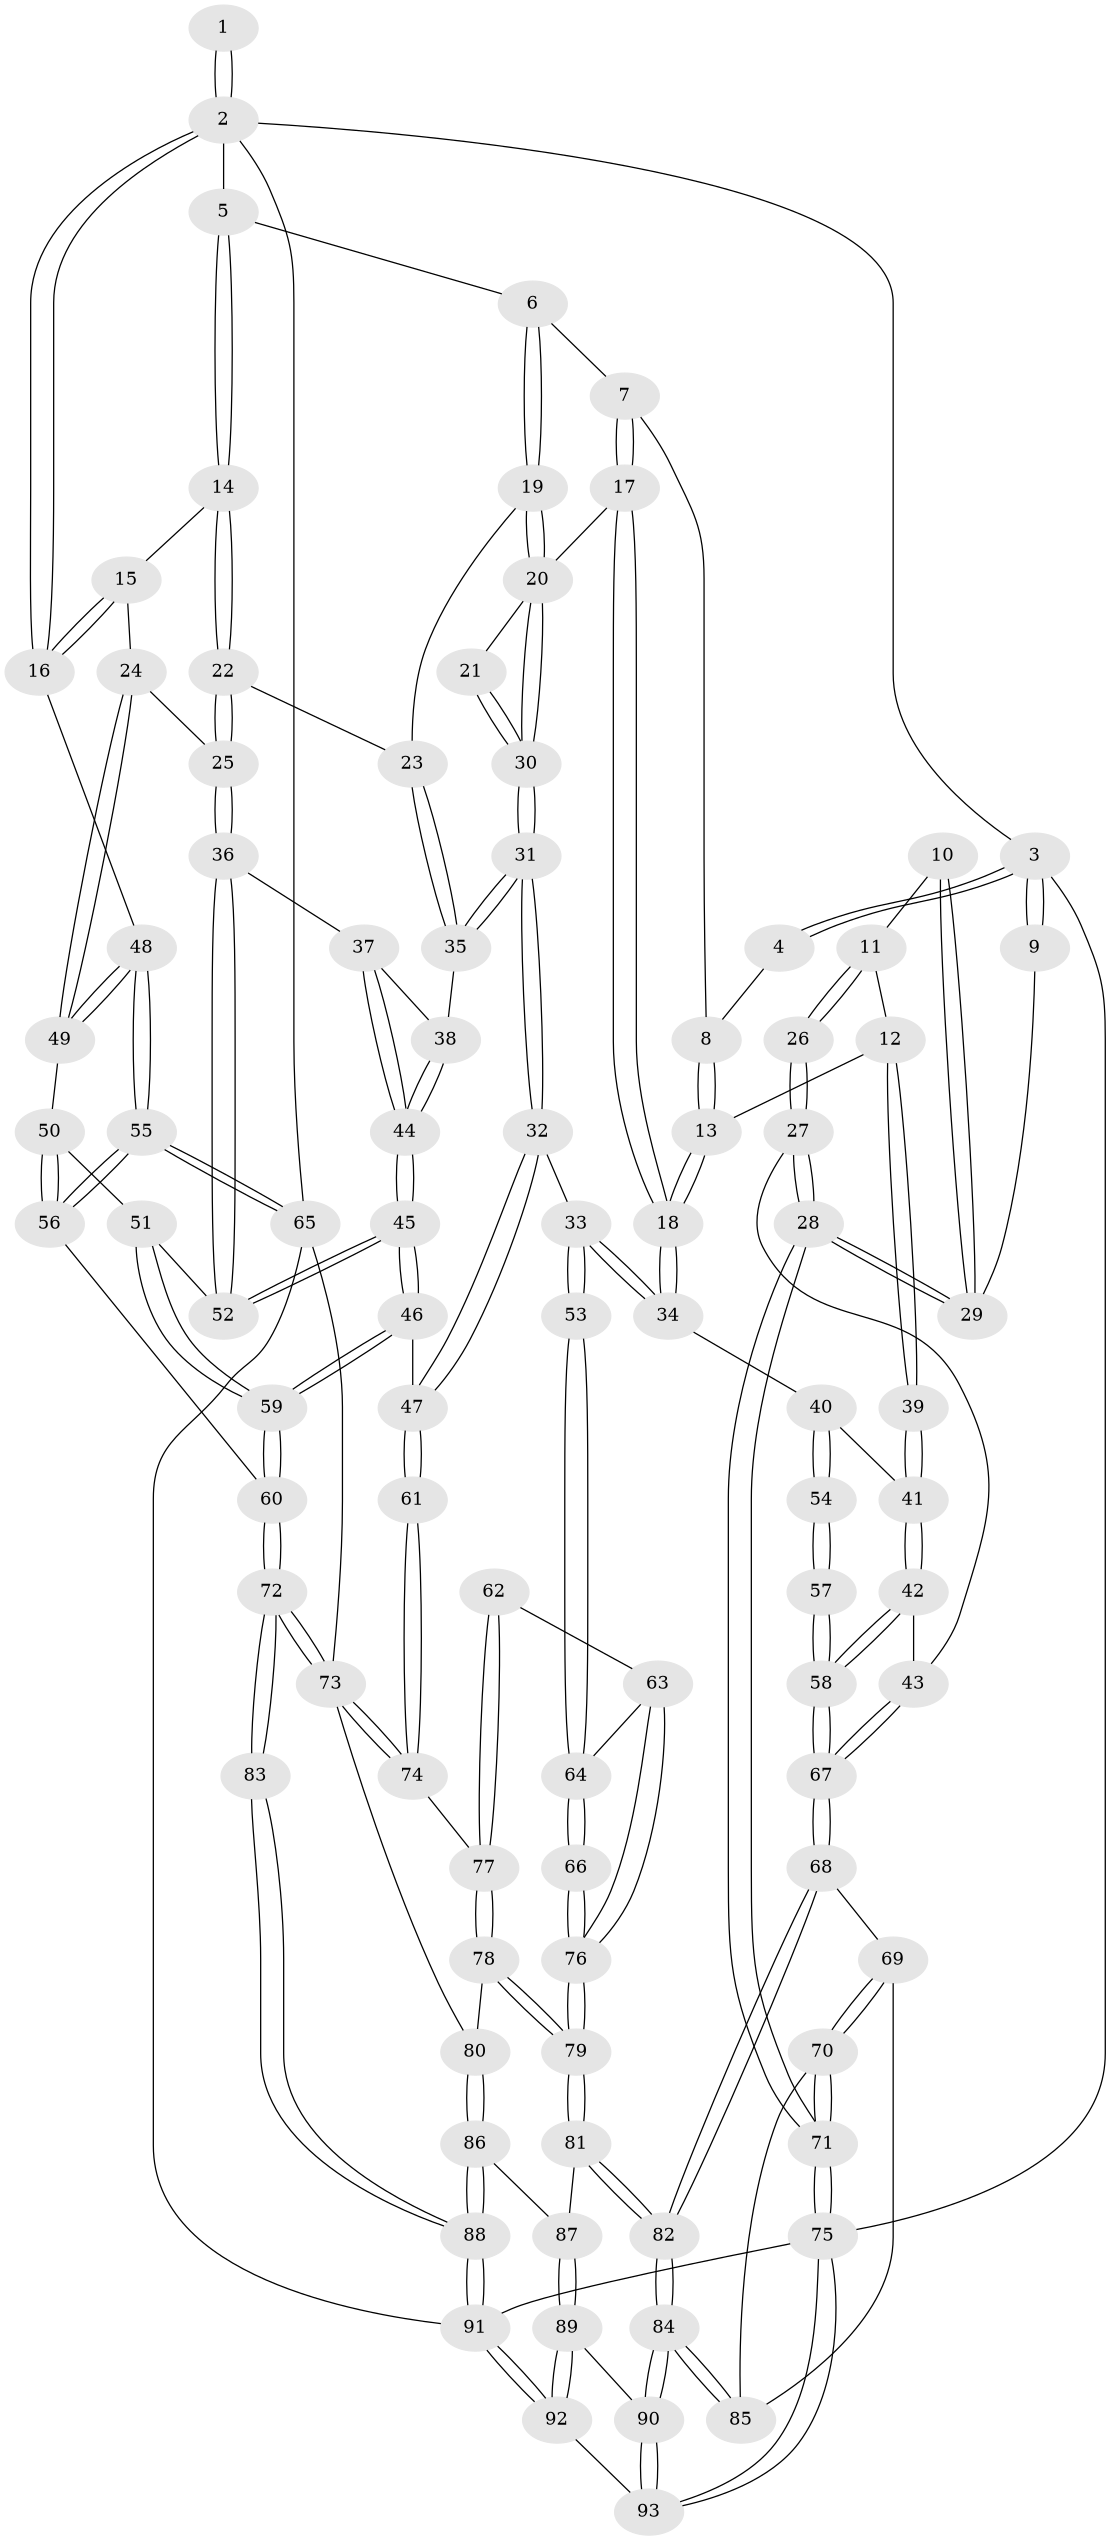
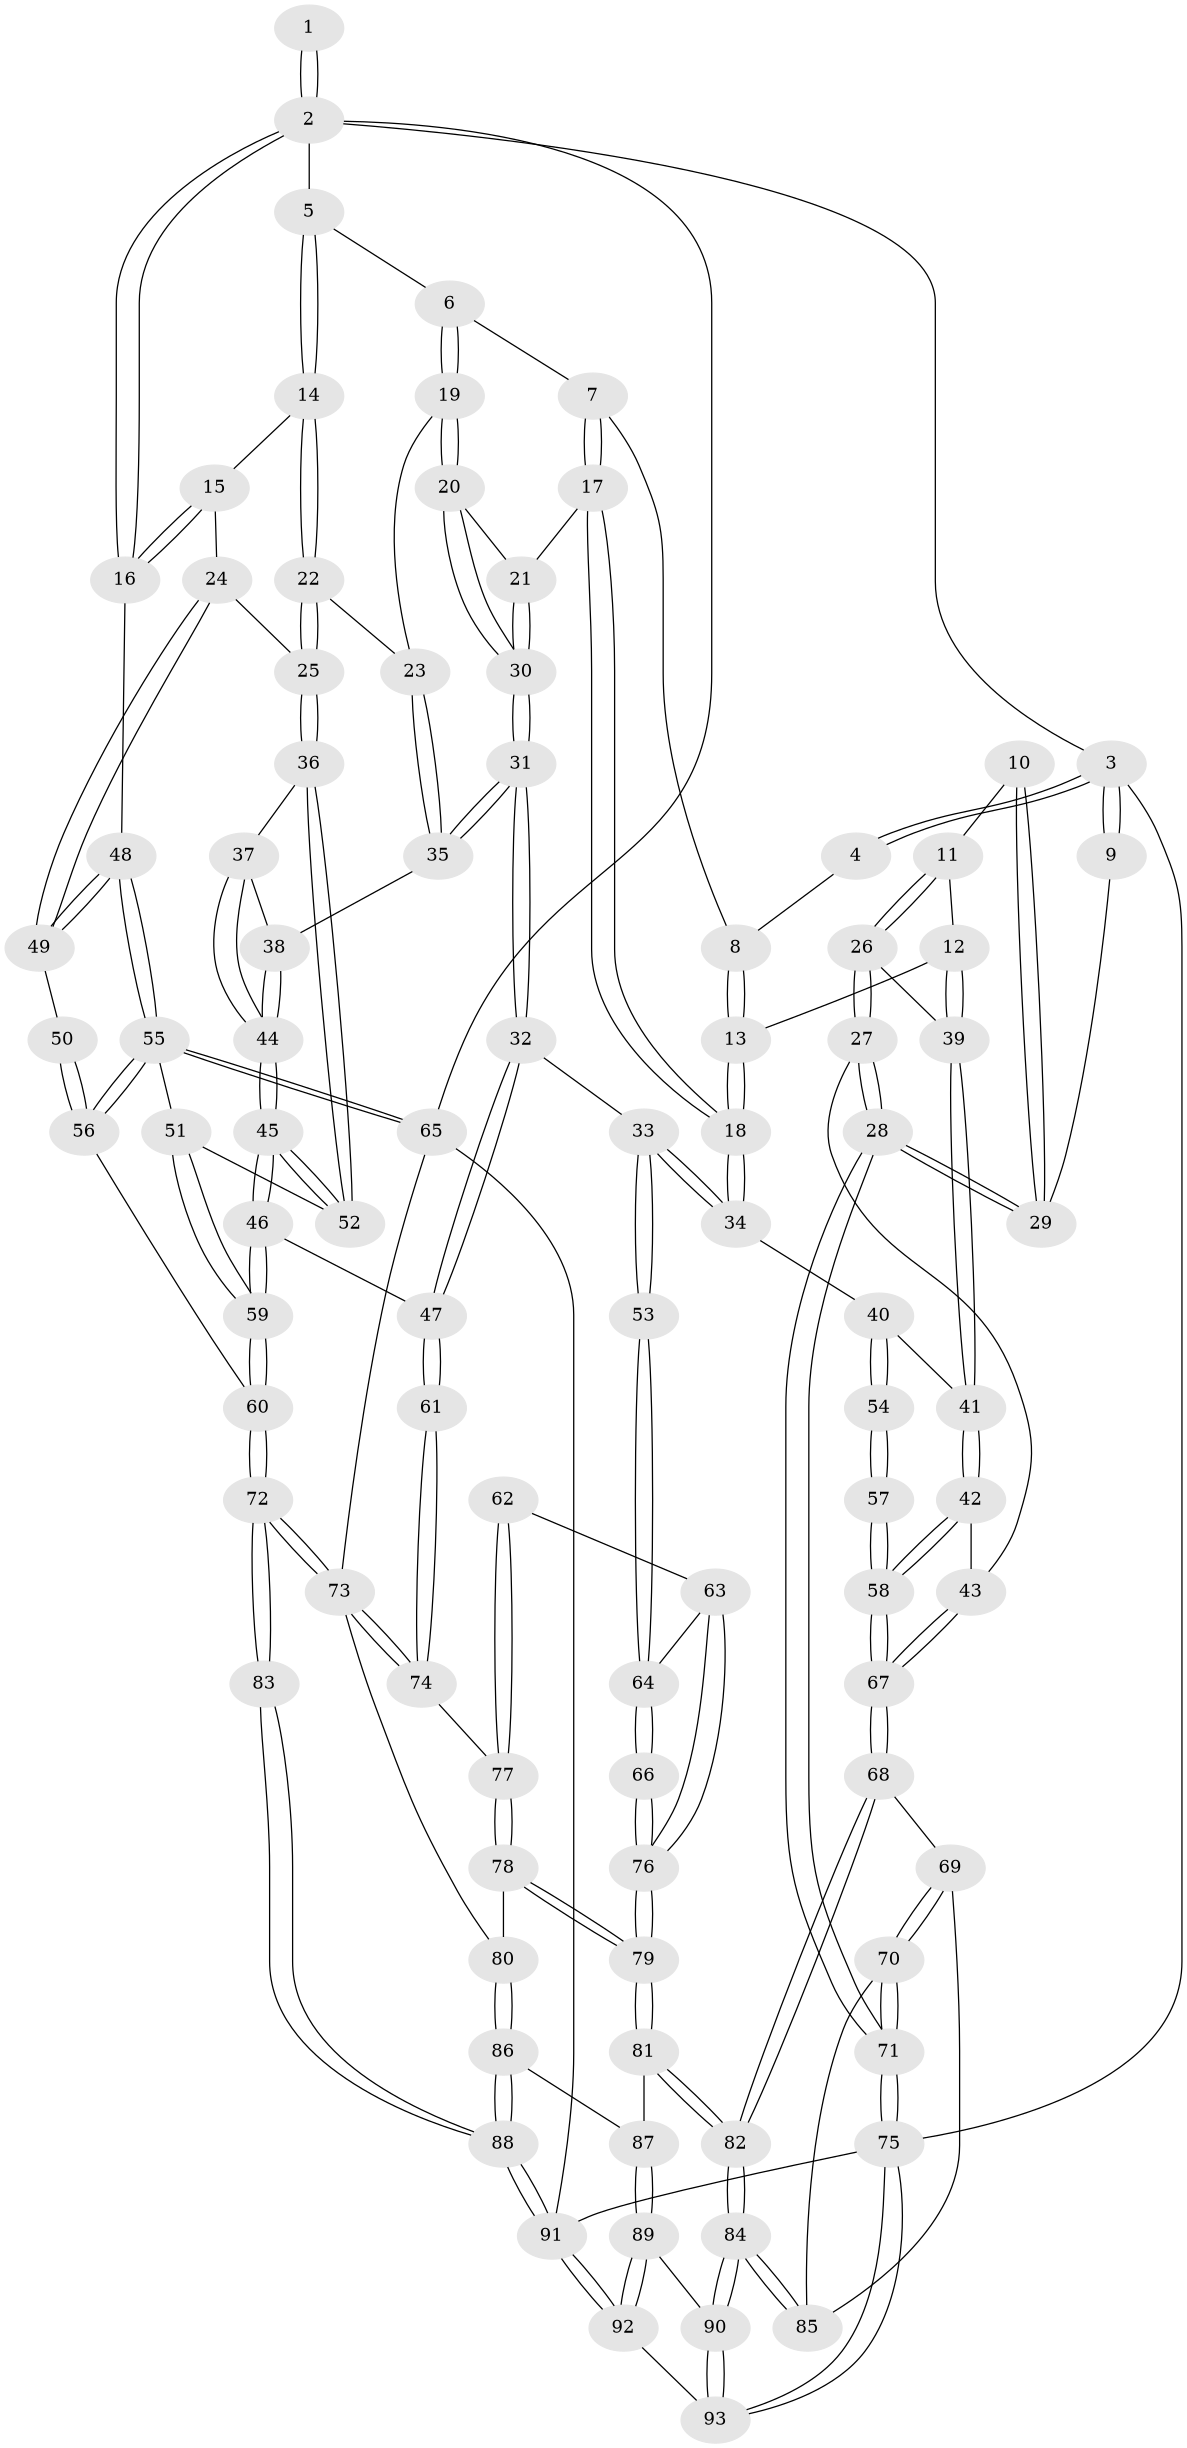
edge "17" -- "20": now "17" -- "21"
edge "26" -- "39": added
edge "50" -- "51": now "55" -- "51"
